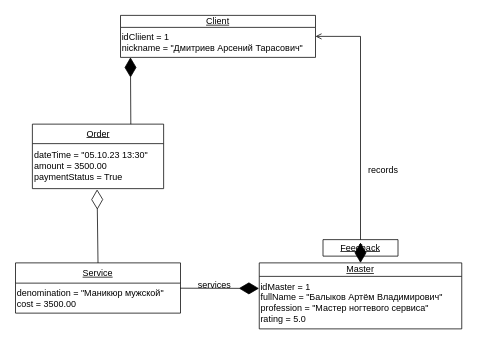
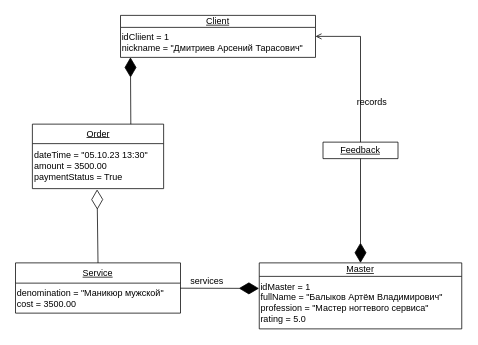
node "records": moved (383, 170) -> (372, 102)
node "Feedback": moved (360, 248) -> (360, 150)
node "services": moved (214, 285) -> (207, 282)
